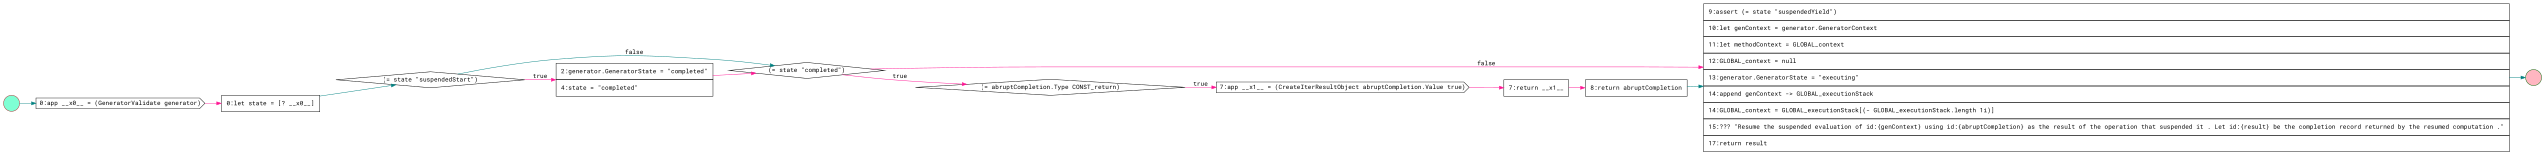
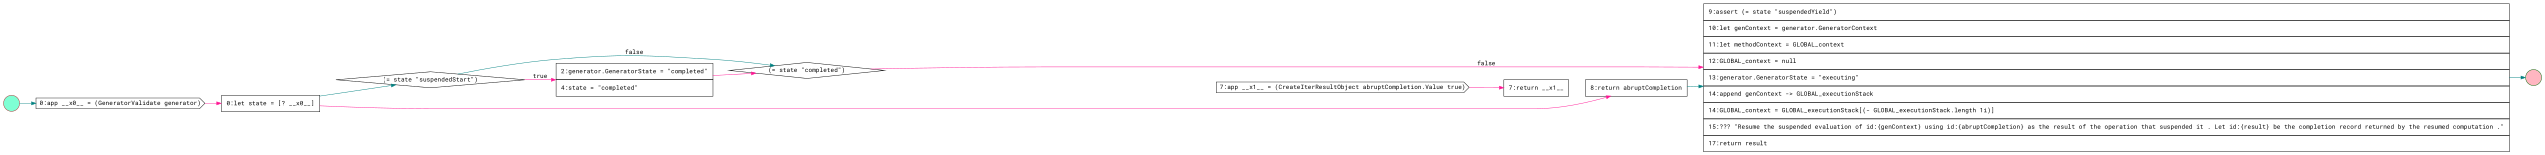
node "(= abruptCompletion.Type CONST_return)": removed
edge "7:return __x1__" -> "8:return abruptCompletion": now "0:let state = [? __x0__]" -> "8:return abruptCompletion"
